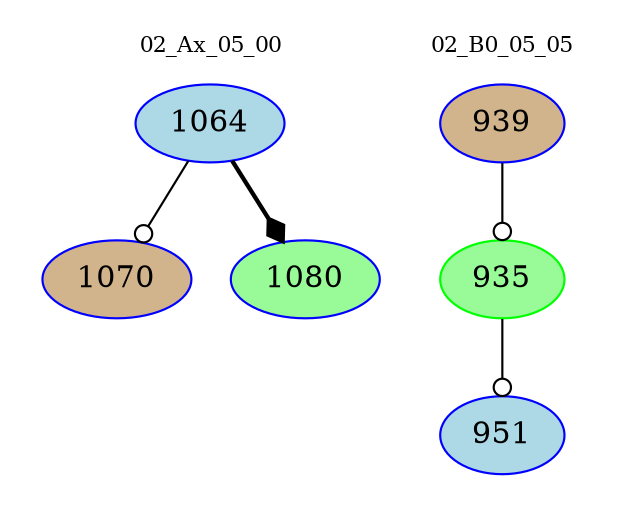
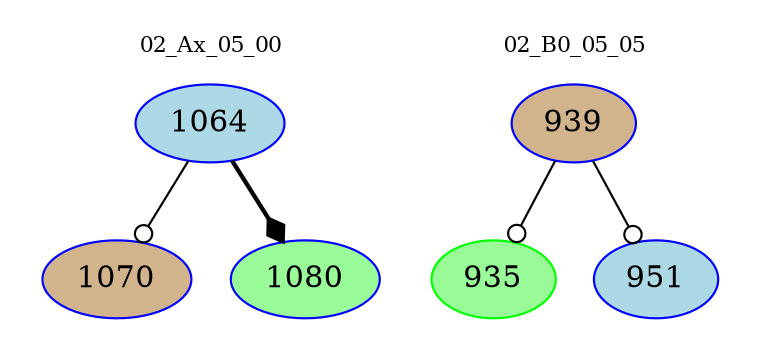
edge "935" -> "951": now "939" -> "951"
